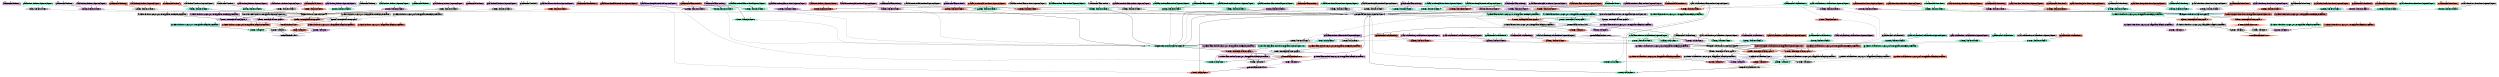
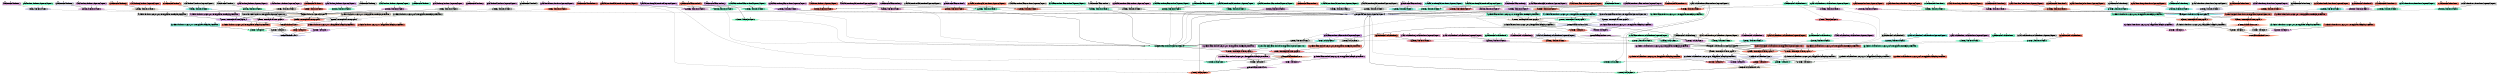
node "197:RULE 2 (remote exploit of a server program):0": fillcolor salmon -> lightgrey
node "70:RULE 2 (remote exploit of a server program):0": fillcolor lightgrey -> salmon
